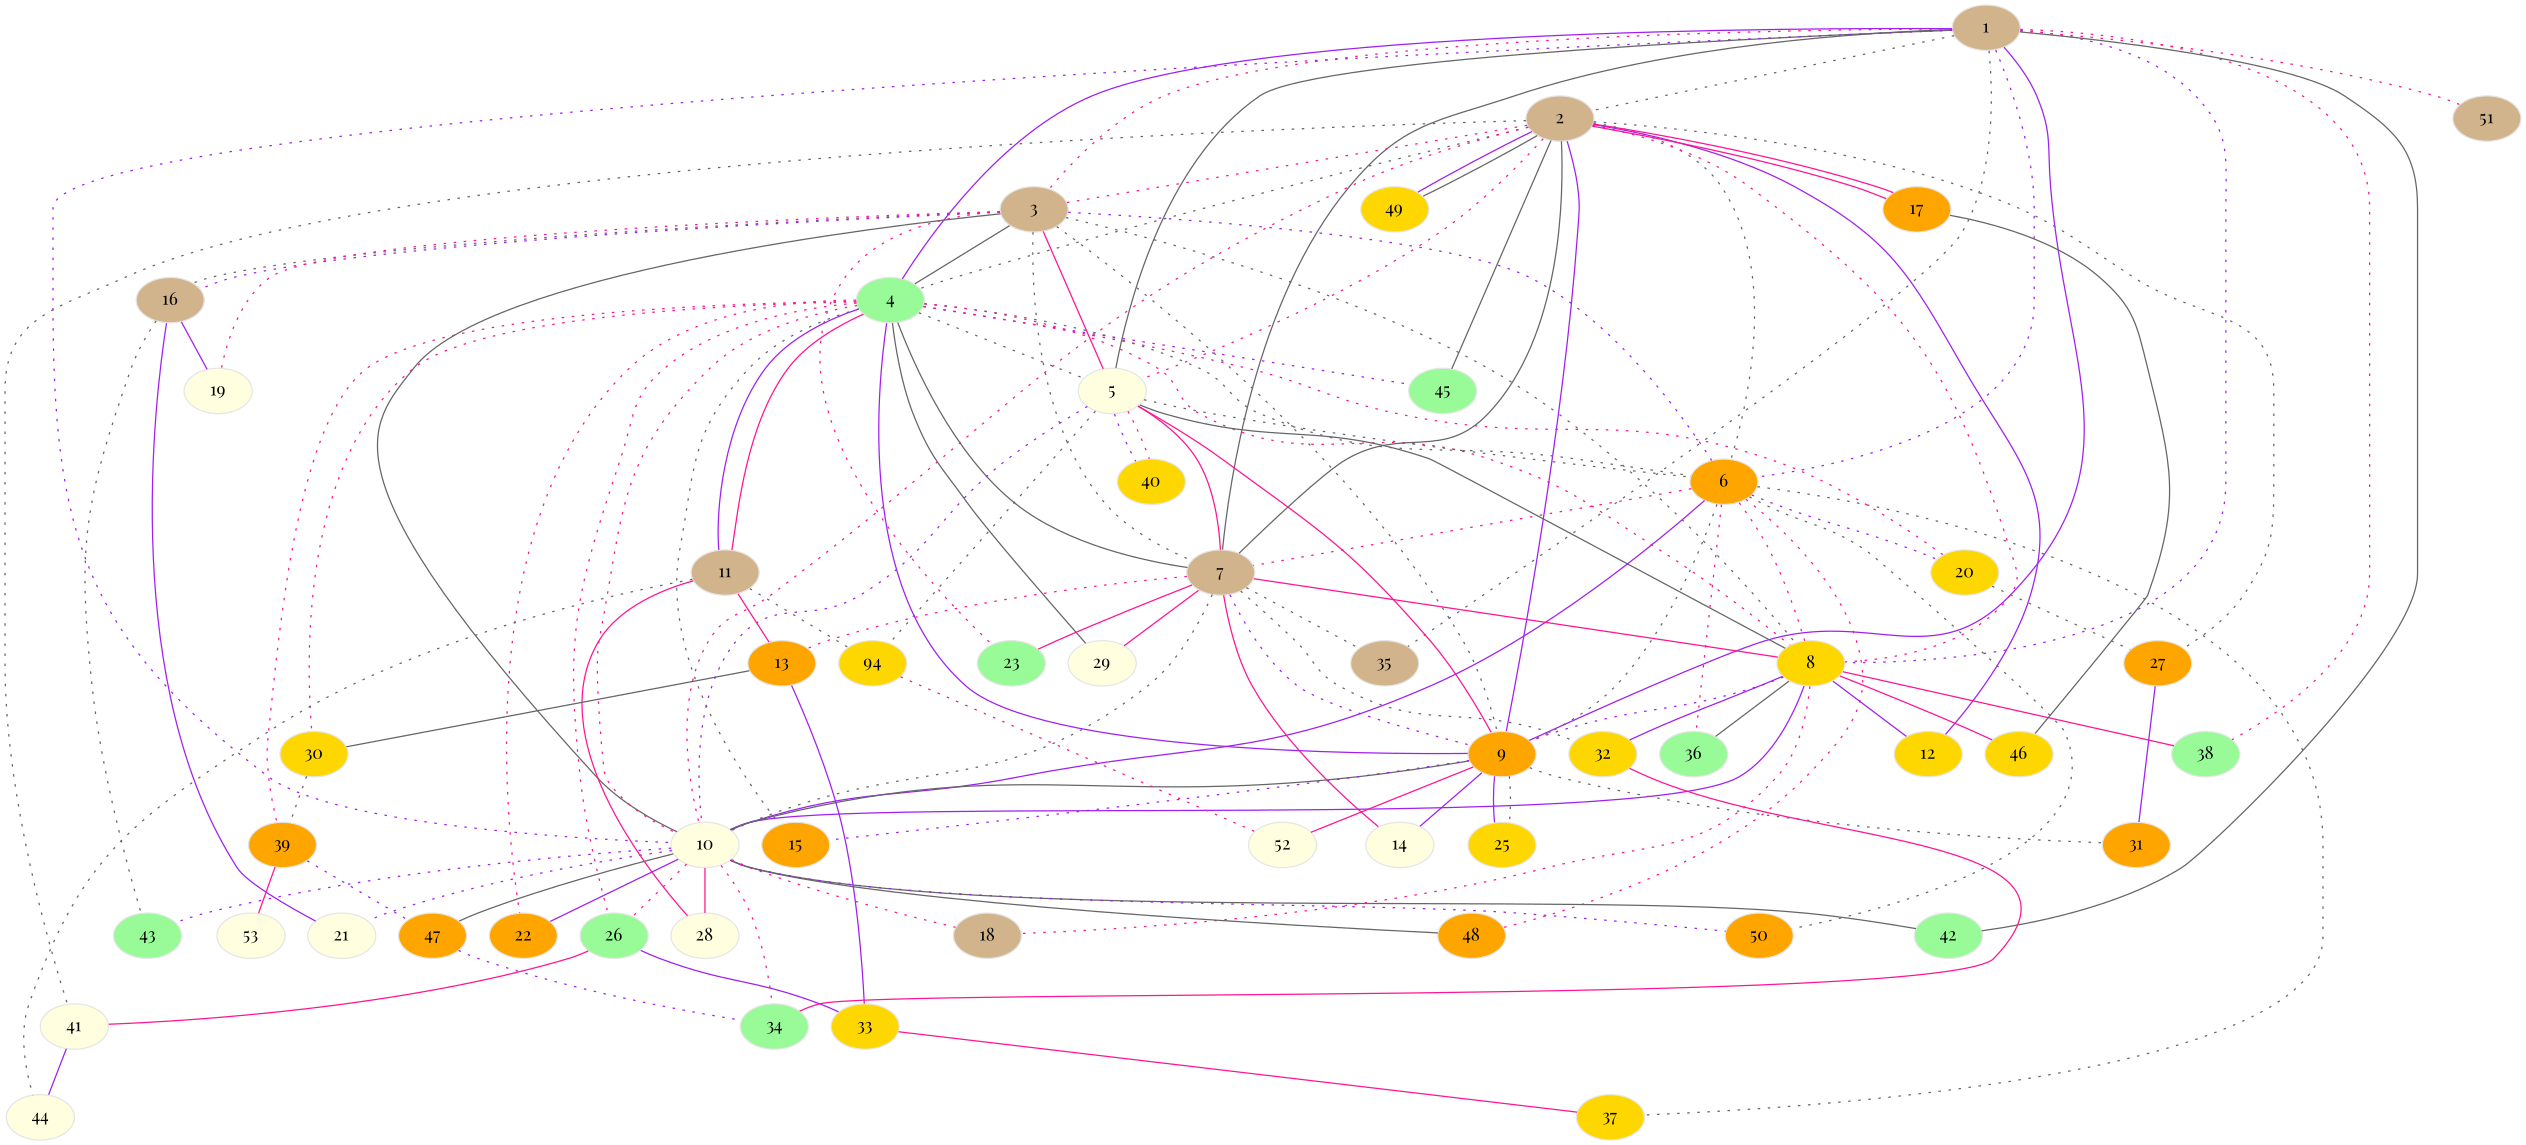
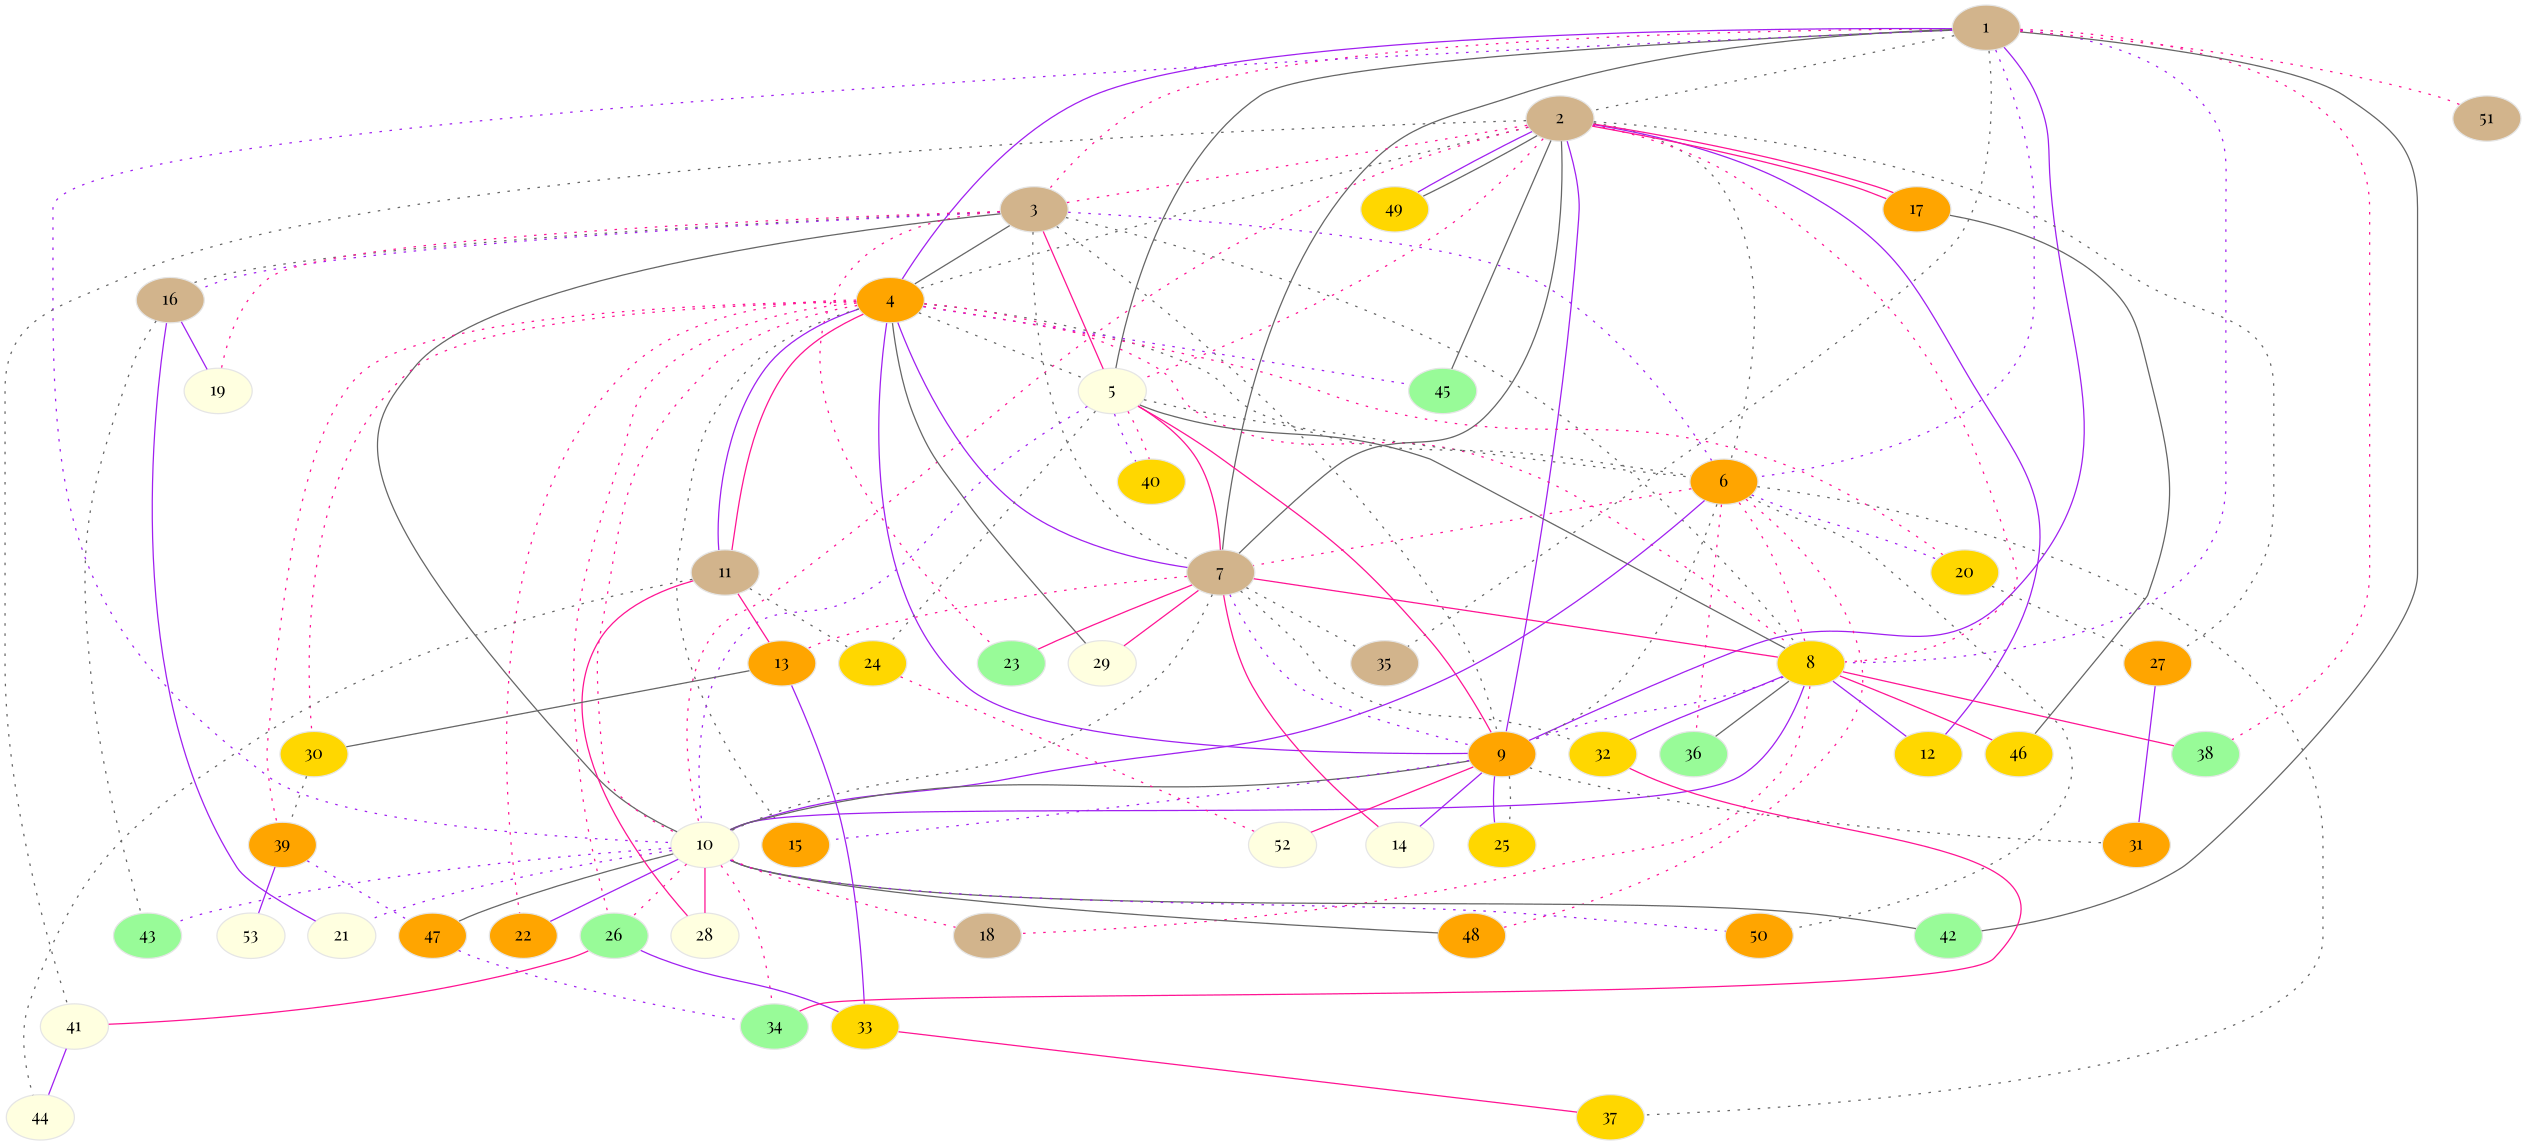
node "4": fillcolor palegreen -> orange
edge "4" -- "7": color gray40 -> purple
node "94": label "94" -> "24"
edge "39" -- "53": color deeppink -> purple
